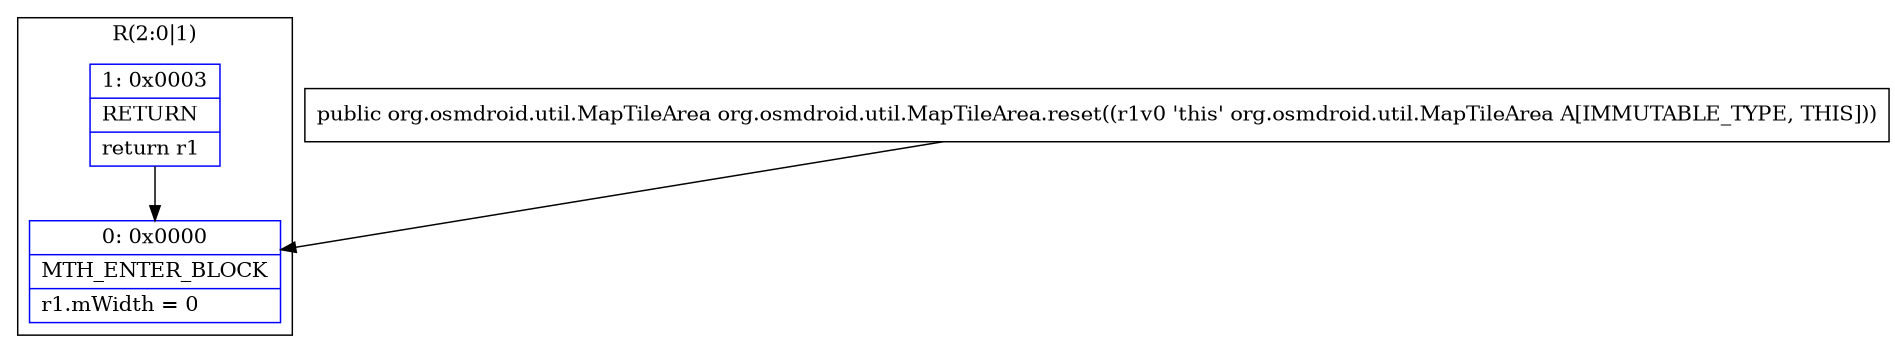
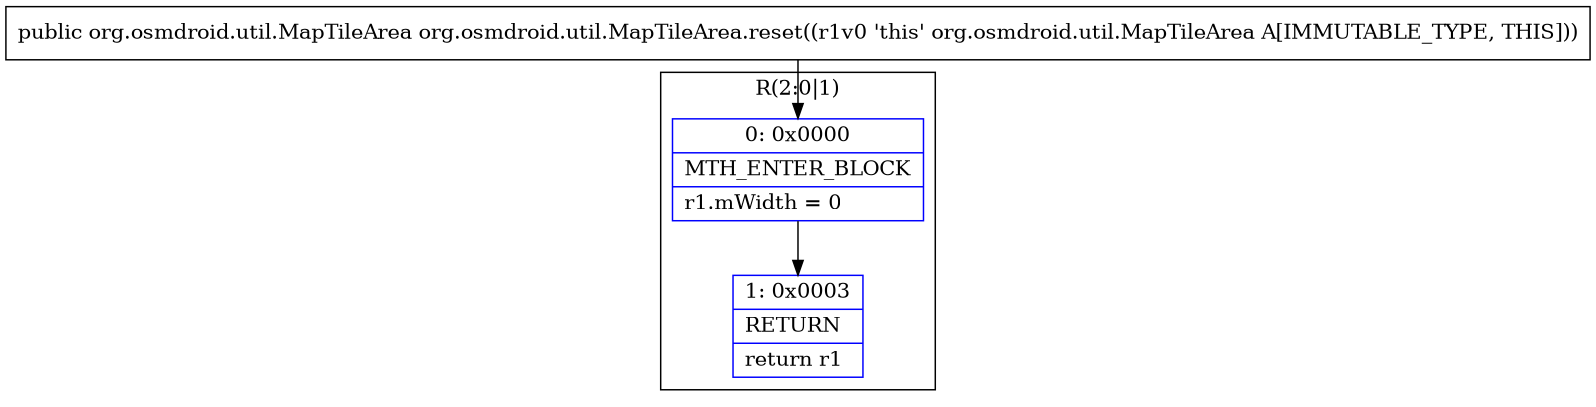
edge "1: 0x0003" -> "0: 0x0000": reversed
